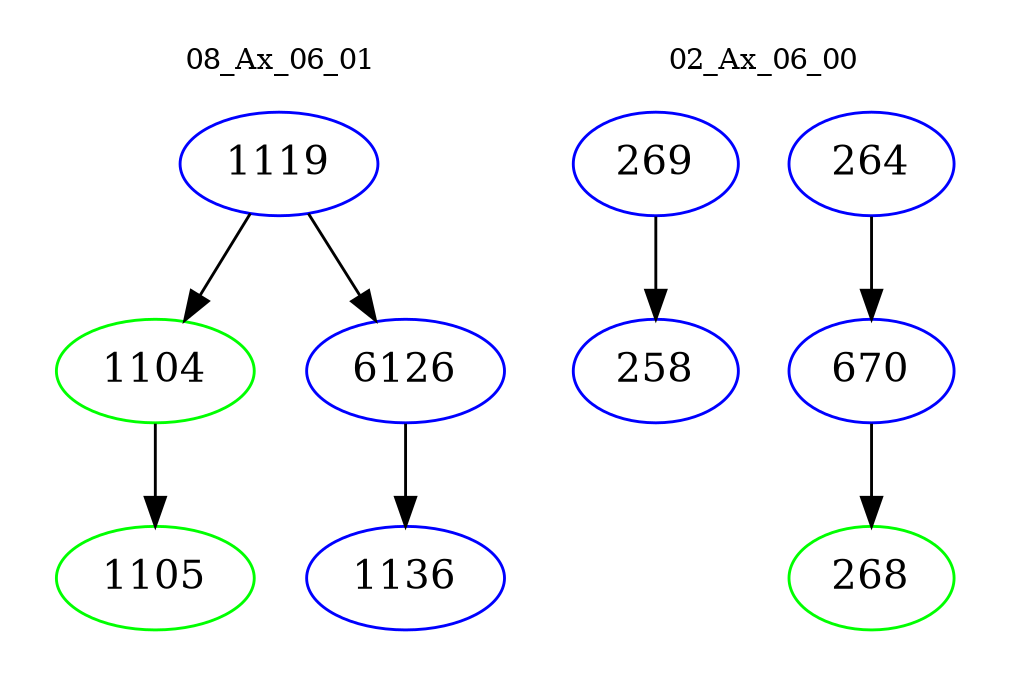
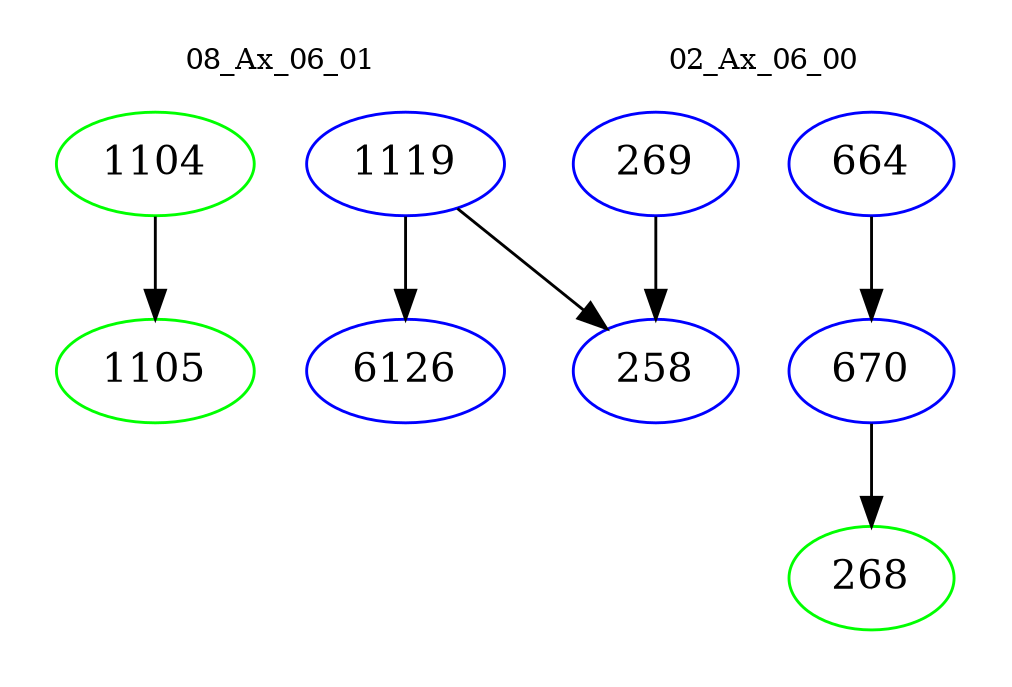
node "264": label "264" -> "664"
edge "1119" -> "1104": now "1119" -> "258"
node "1136": removed
